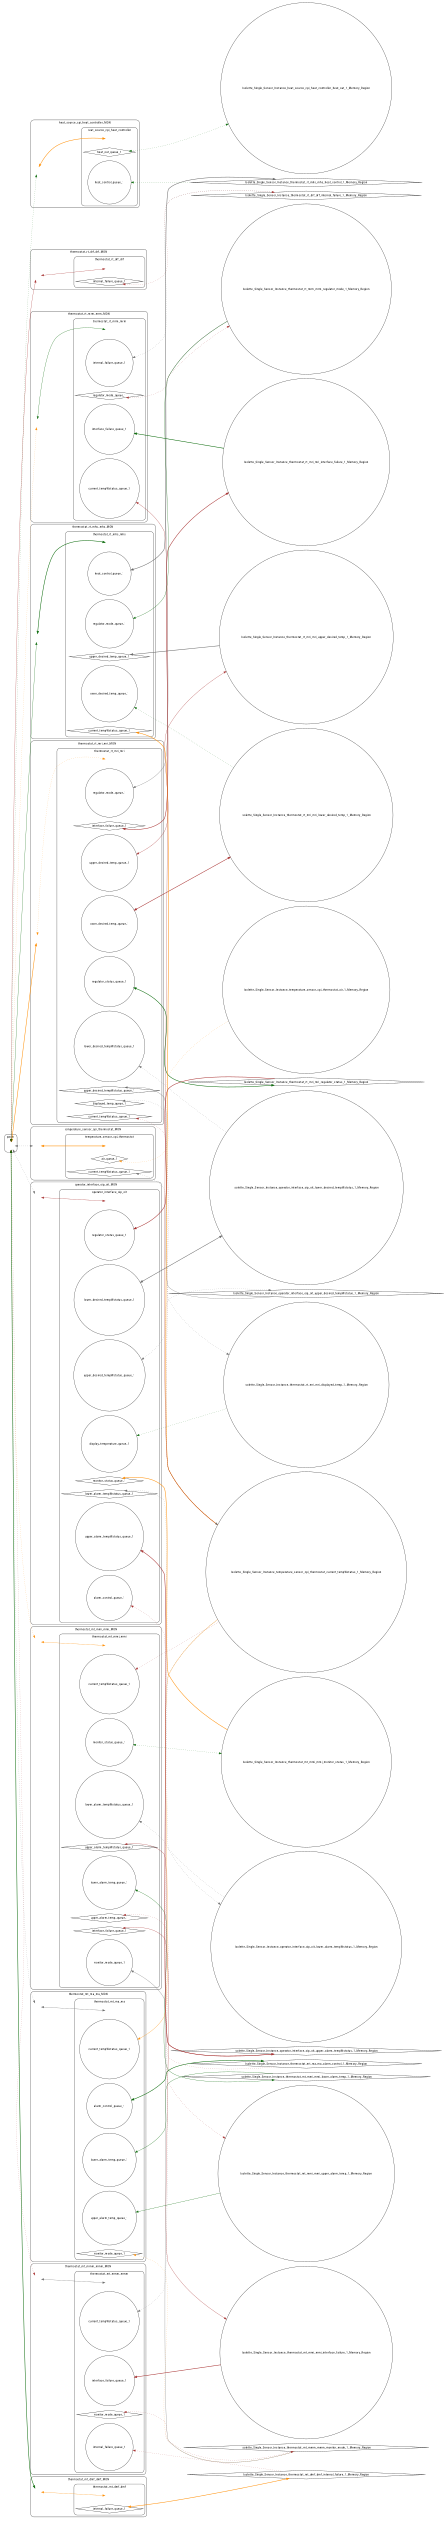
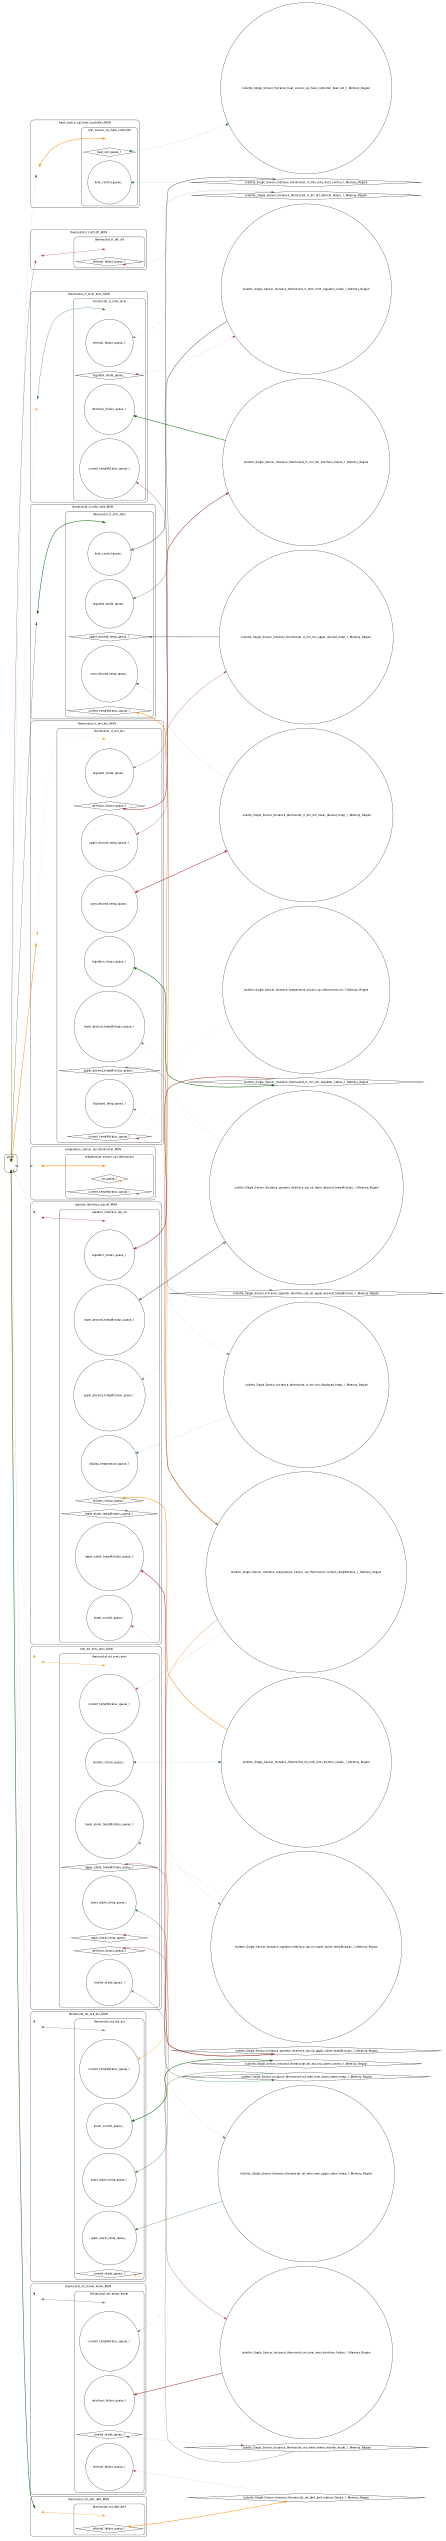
node "displayed_temp_queue_1": shape diamond -> circle
cluster "thermostat_mt_mmi_mmi_MON": label "thermostat_mt_mmi_mmi_MON" -> "mmi_mt_mmi_mmi_MON"
